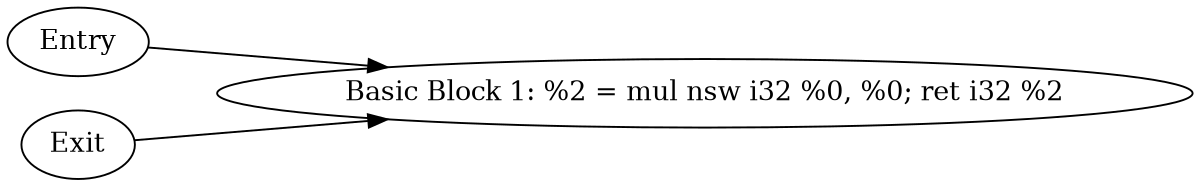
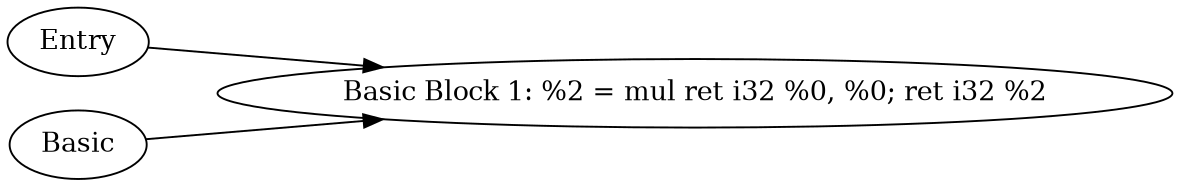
node "Basic Block 1: %2 = mul nsw i32 %0, %0; ret i32 %2": label "Basic Block 1: %2 = mul nsw i32 %0, %0; ret i32 %2" -> "Basic Block 1: %2 = mul ret i32 %0, %0; ret i32 %2"
node "Exit": label "Exit" -> "Basic"
